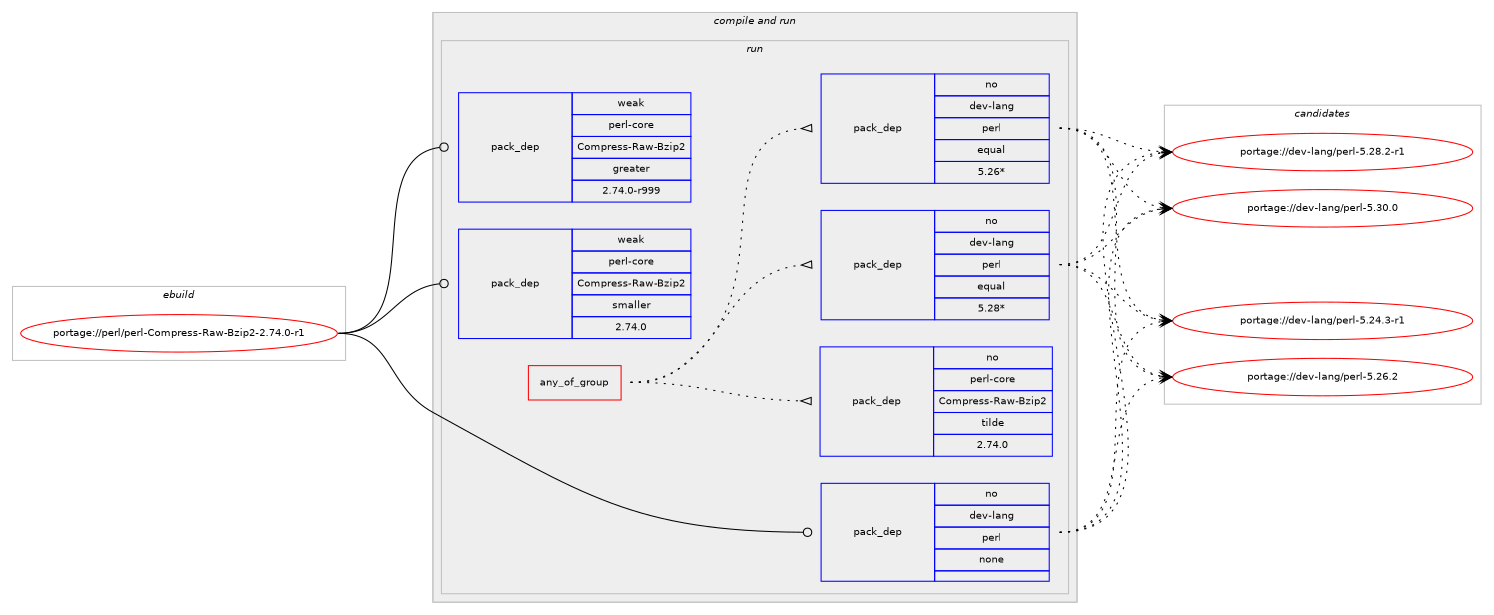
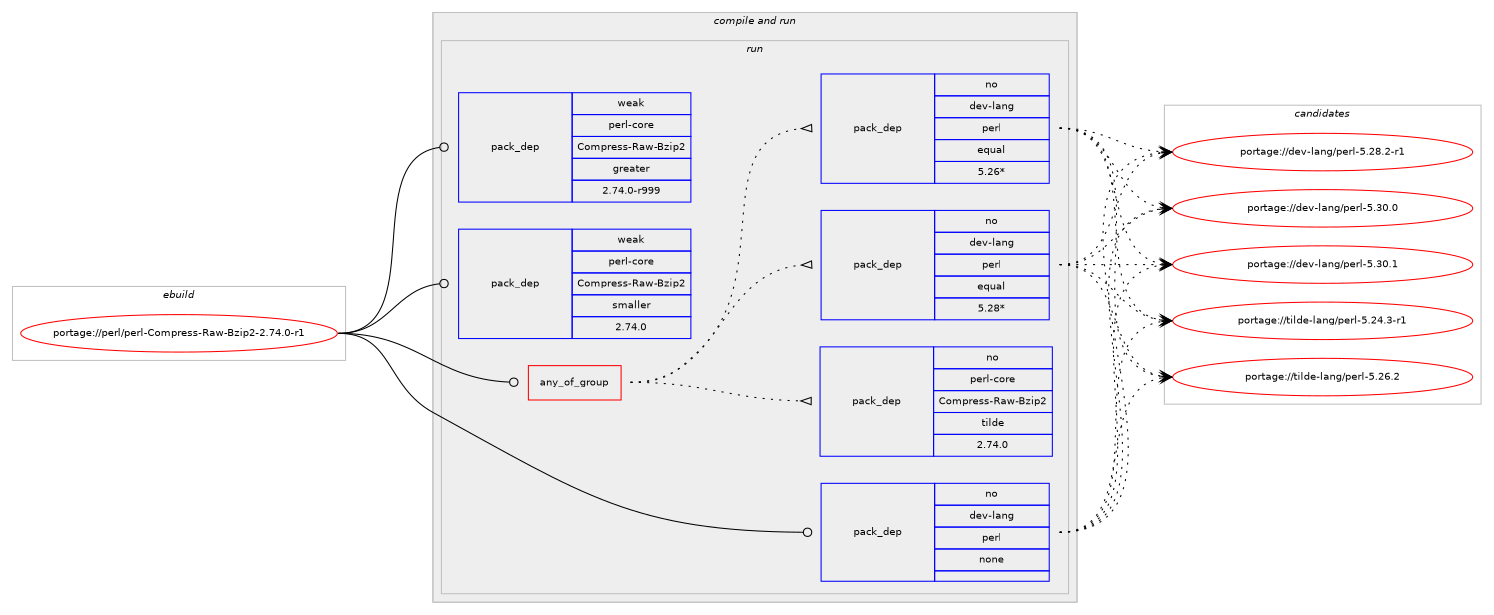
node "portage://dev-lang/perl-5.30.1": added
node "portage://dev-lang/perl-5.24.3-r1": label "portage://dev-lang/perl-5.24.3-r1" -> "portage://tilde-lang/perl-5.24.3-r1"
edge "portage://perl/perl-Compress-Raw-Bzip2-2.74.0-r1" -> "any_of_group": added
node "portage://dev-lang/perl-5.26.2": label "portage://dev-lang/perl-5.26.2" -> "portage://tilde-lang/perl-5.26.2"
